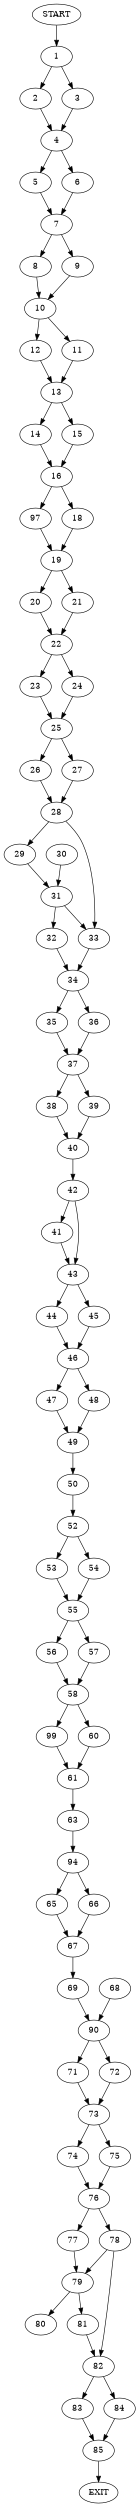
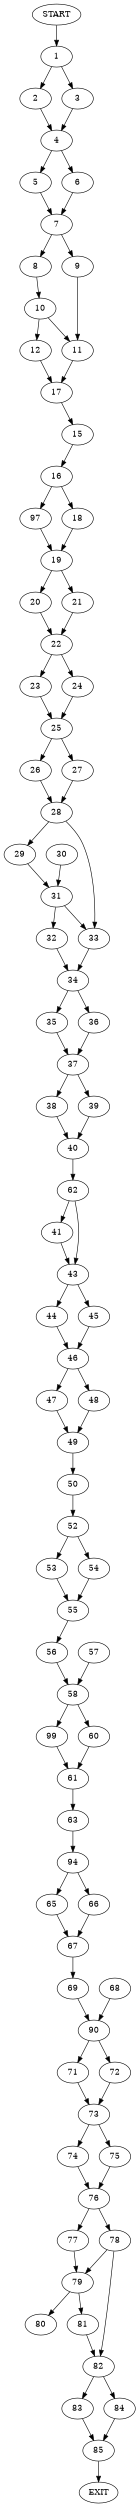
edge "9" -> "10": now "9" -> "11"
node "13": label "13" -> "17"
node "14": removed
node "42": label "42" -> "62"
edge "55" -> "57": removed
